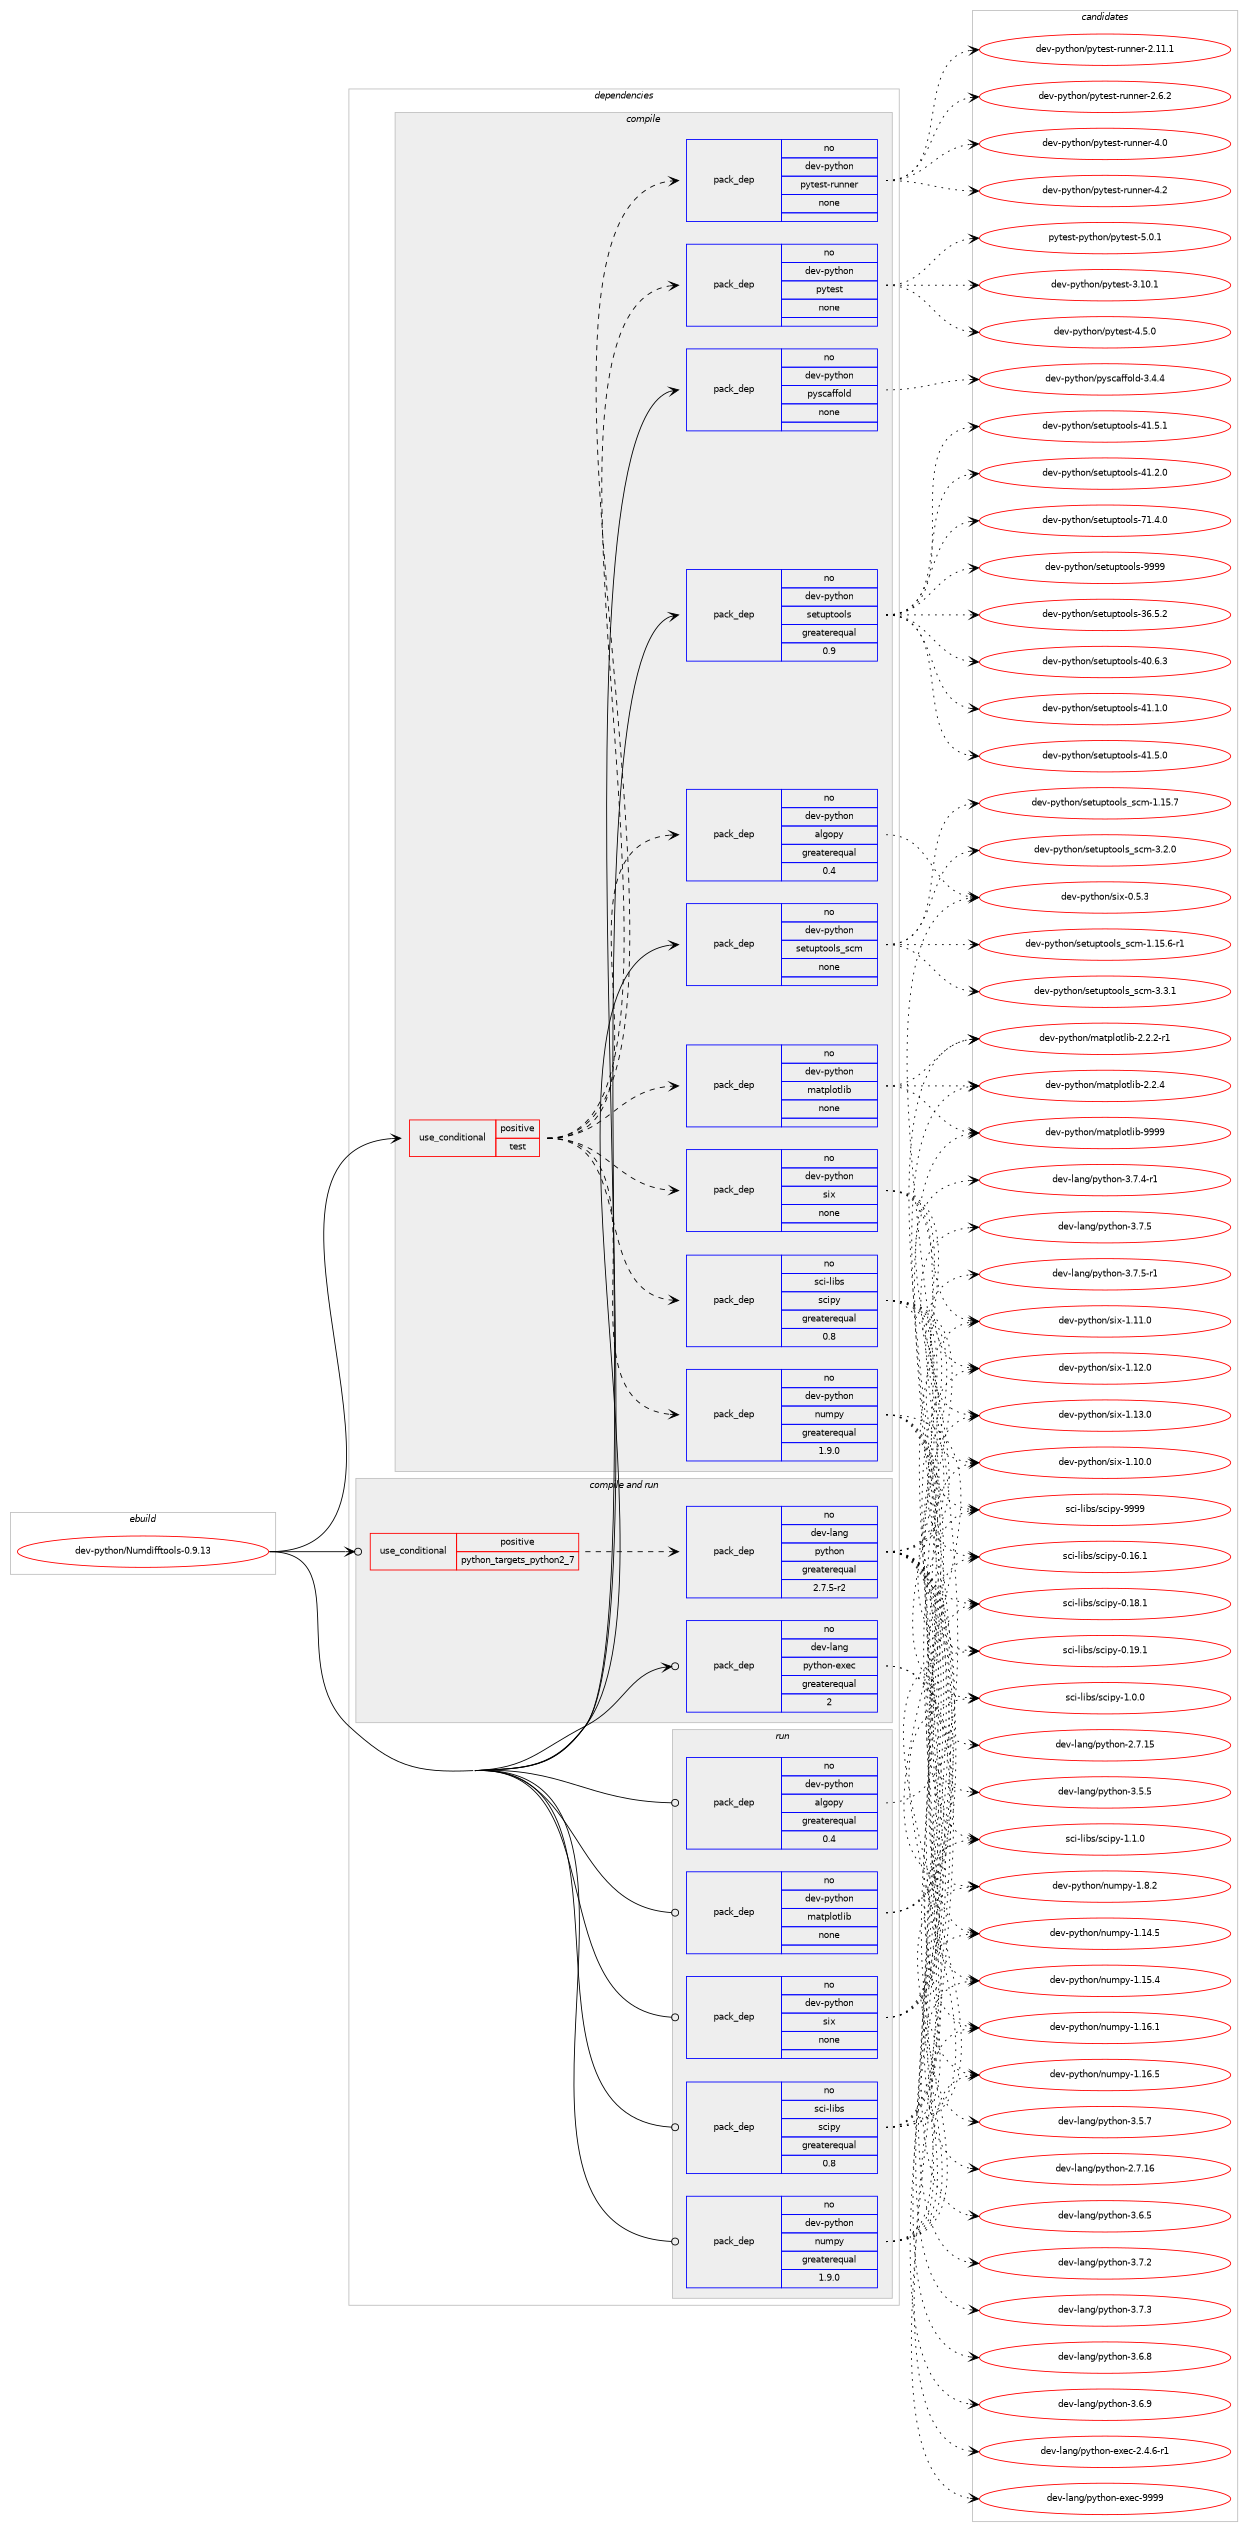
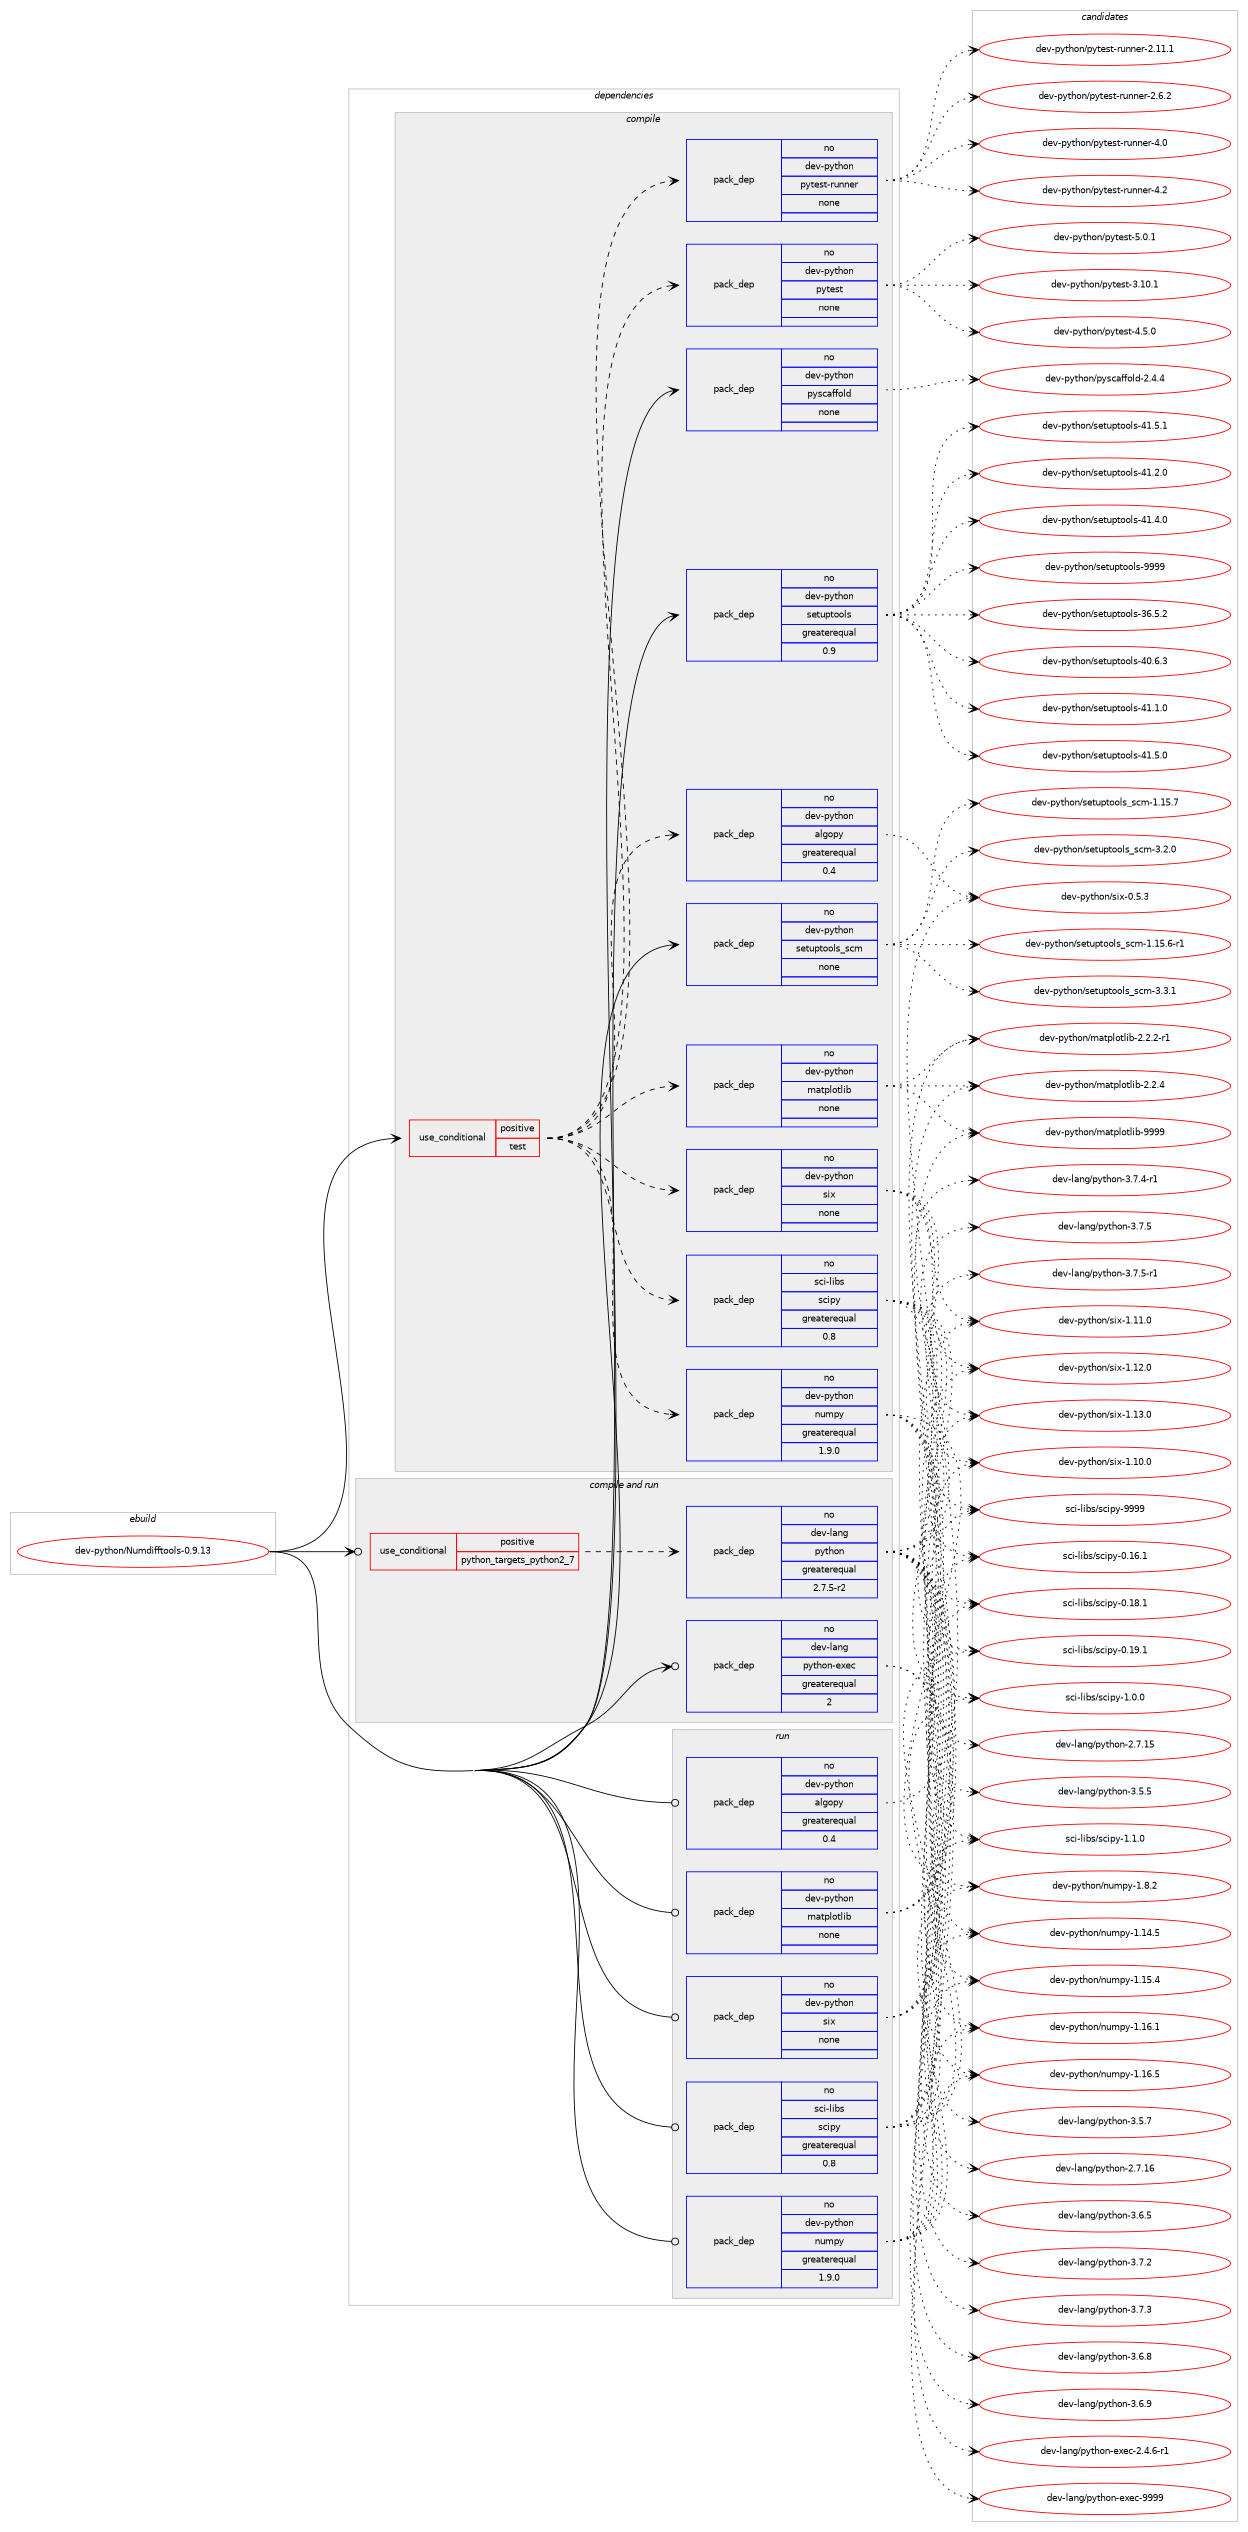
node "pytest-python/pytest-5.0.1": label "pytest-python/pytest-5.0.1" -> "dev-python/pytest-5.0.1"
node "dev-python/pyscaffold-3.4.4": label "dev-python/pyscaffold-3.4.4" -> "dev-python/pyscaffold-2.4.4"
node "dev-python/setuptools-71.4.0": label "dev-python/setuptools-71.4.0" -> "dev-python/setuptools-41.4.0"
